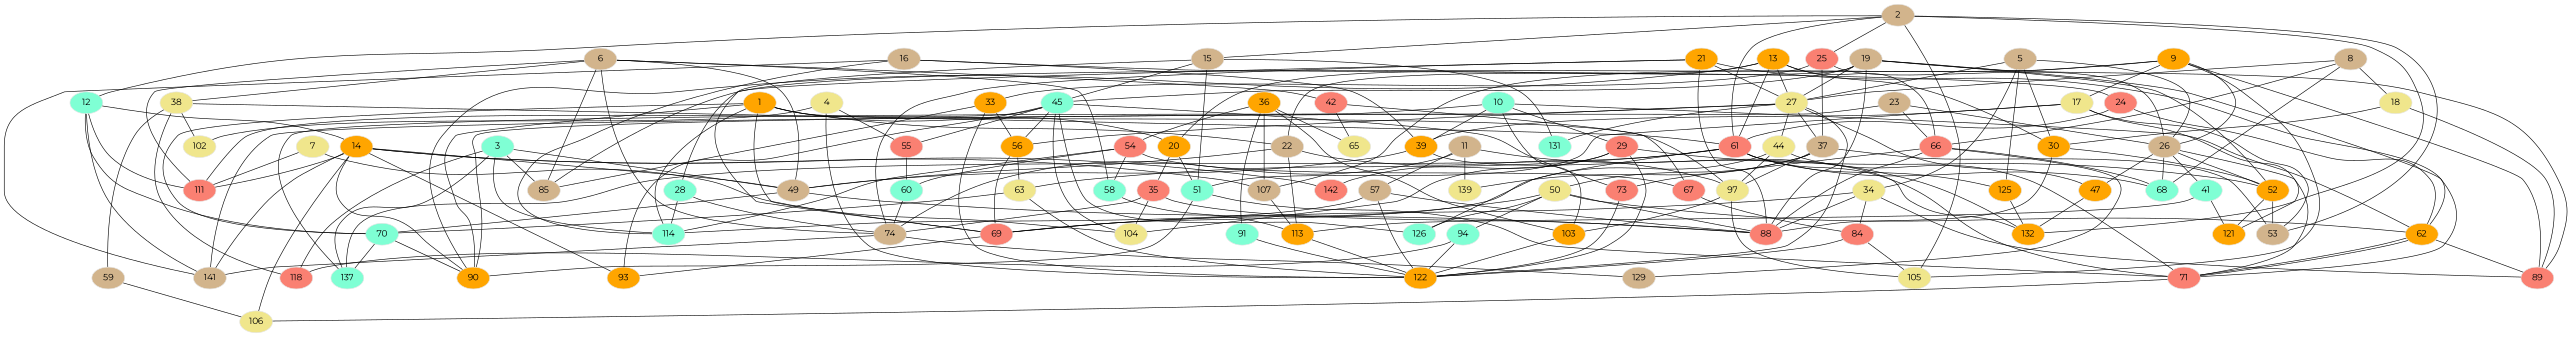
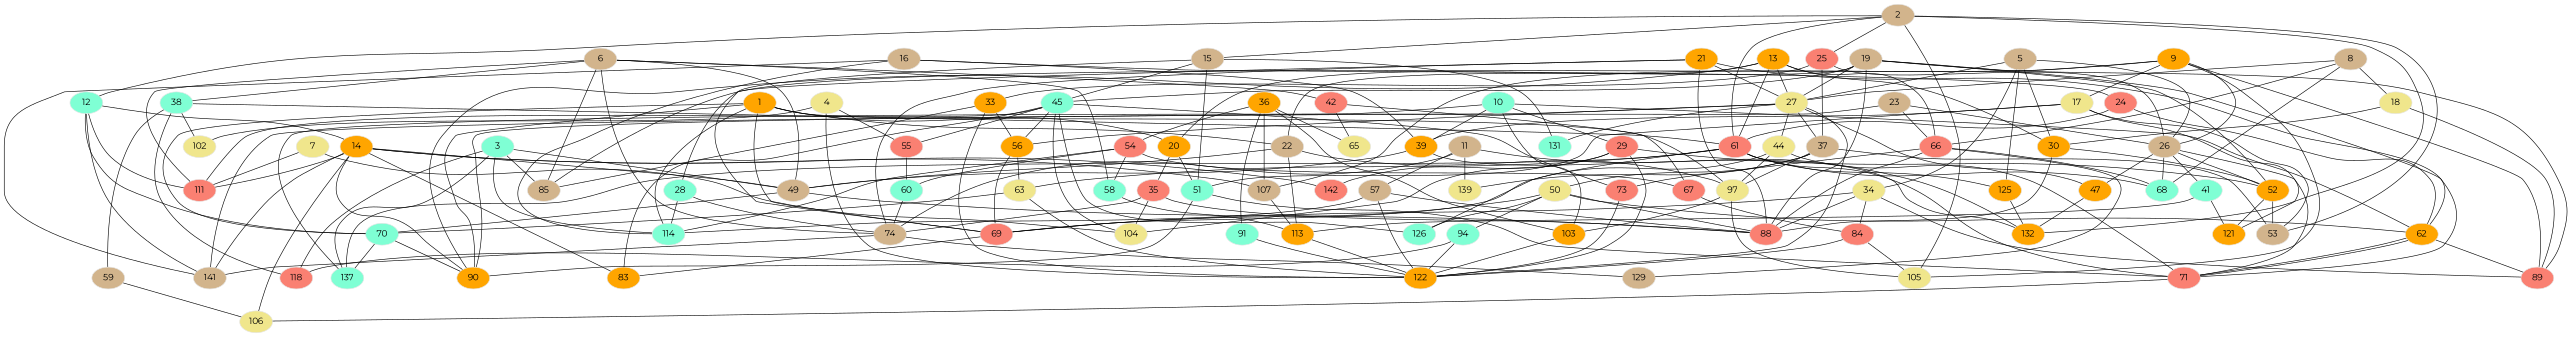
node "38": fillcolor khaki -> aquamarine
node "93": label "93" -> "83"
